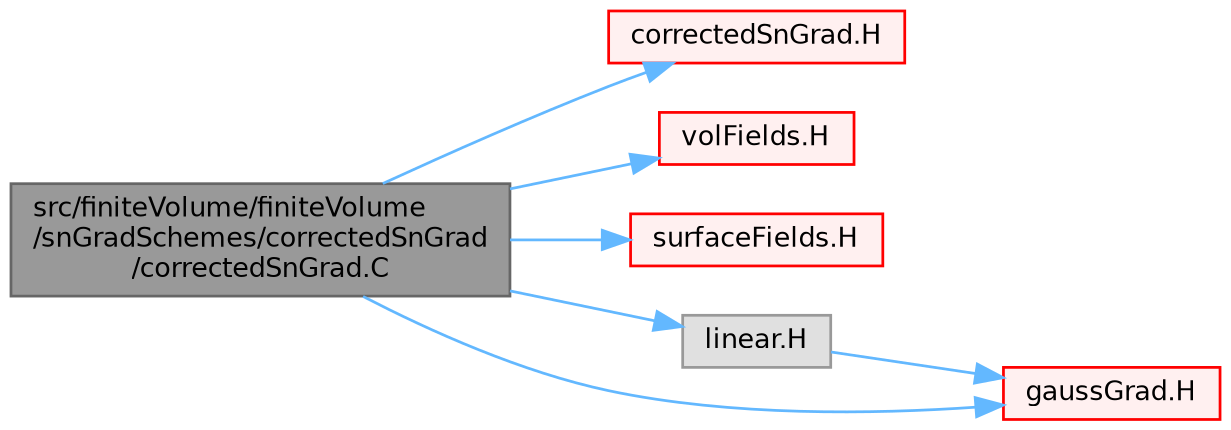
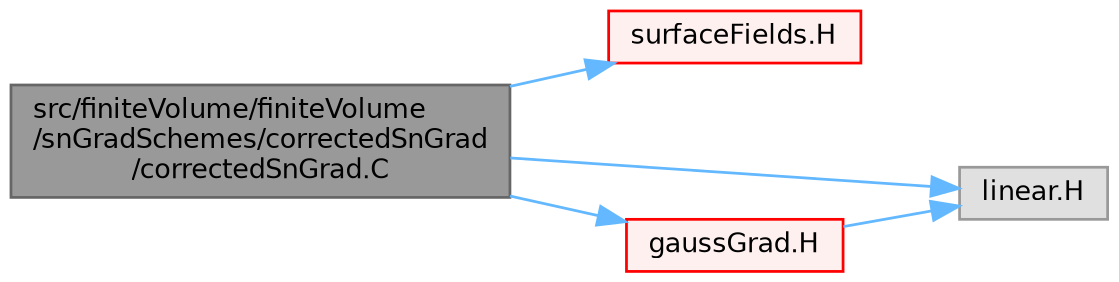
node "correctedSnGrad.H": removed
node "volFields.H": removed
edge "linear.H" -> "gaussGrad.H": reversed
